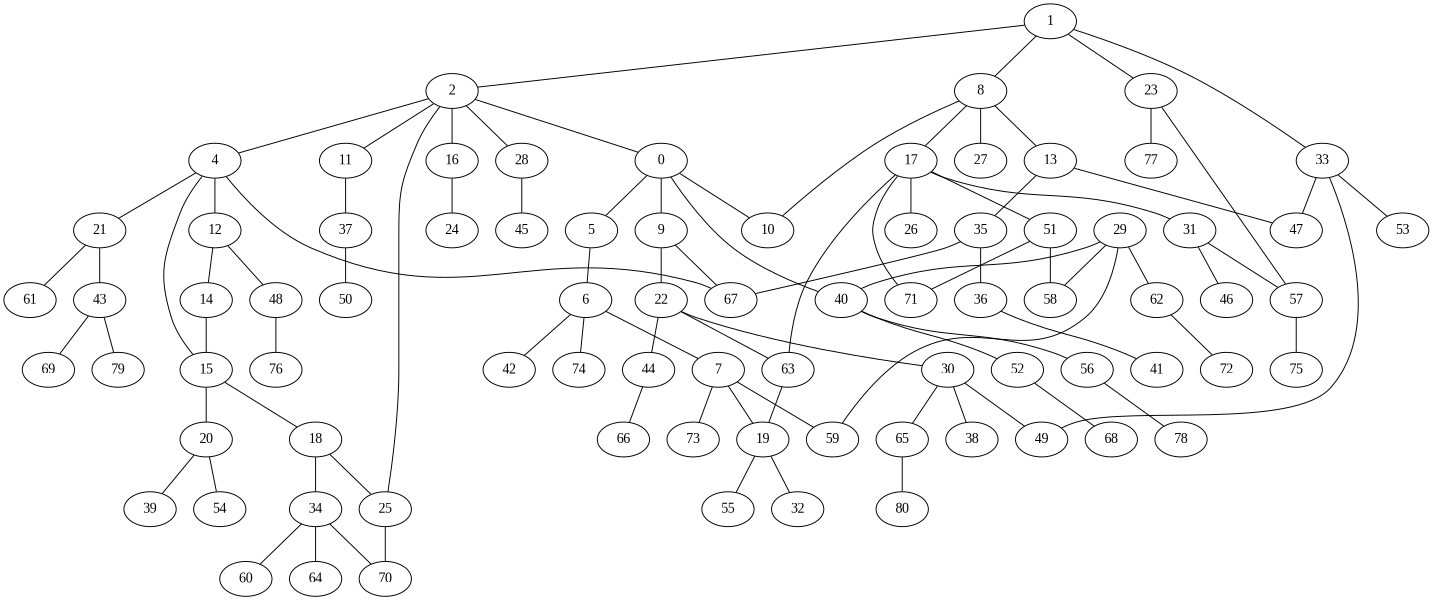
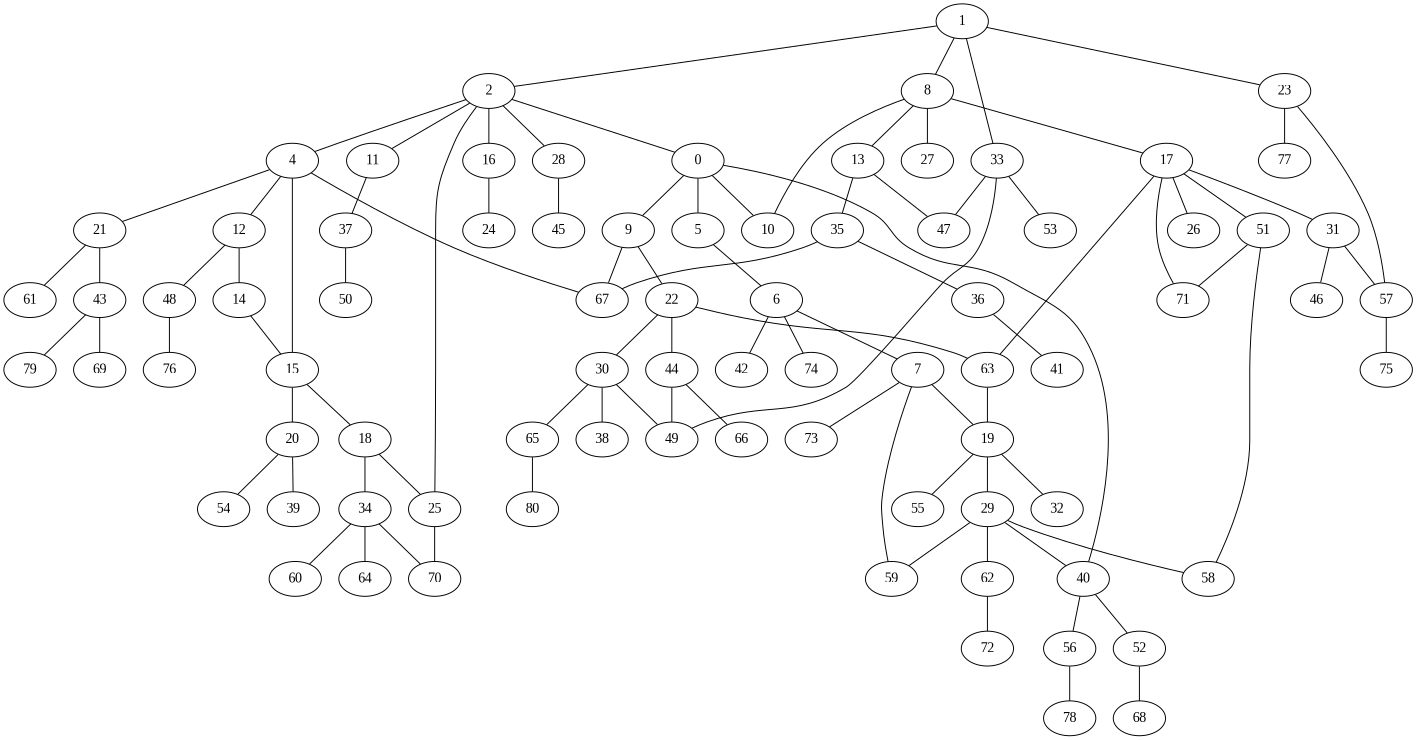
edge "44" -- "49": added
edge "19" -- "29": added
